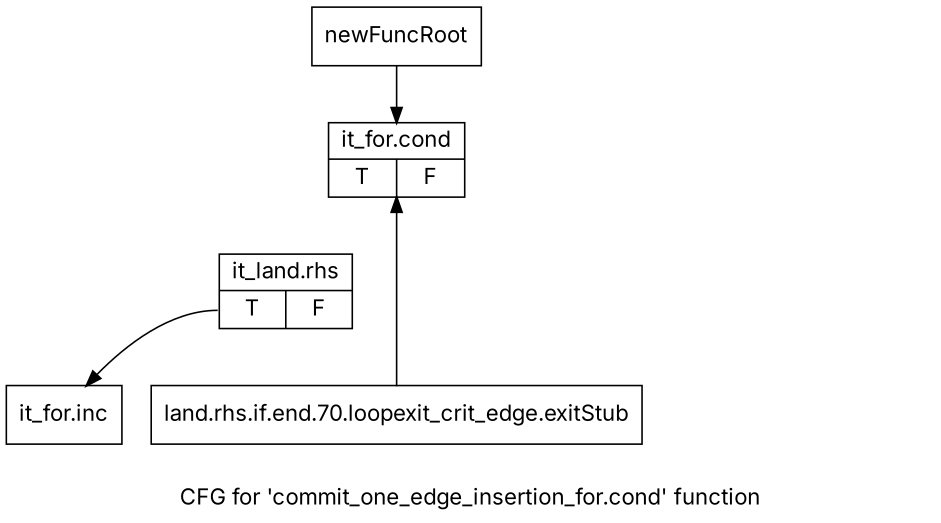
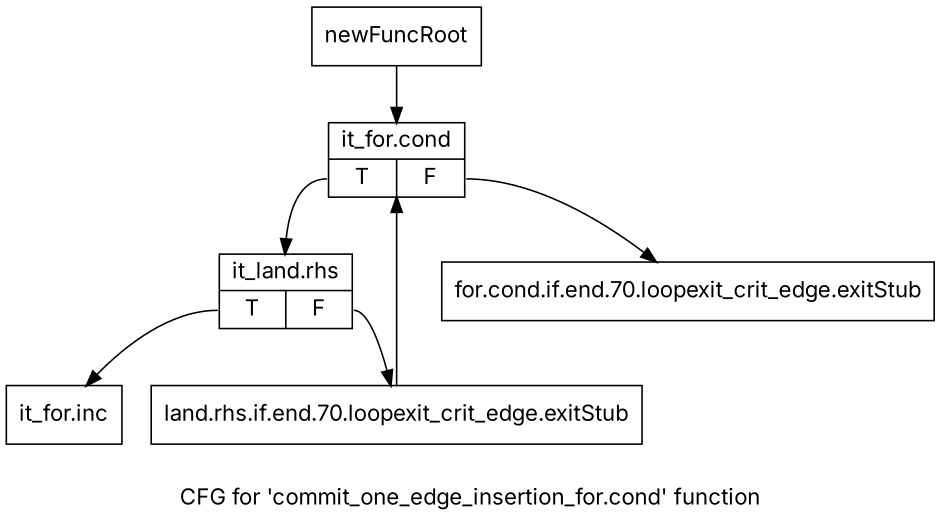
edge "it_for.cond" -> "it_land.rhs": added
node "for.cond.if.end.70.loopexit_crit_edge.exitStub": added
edge "it_land.rhs" -> "land.rhs.if.end.70.loopexit_crit_edge.exitStub": added
